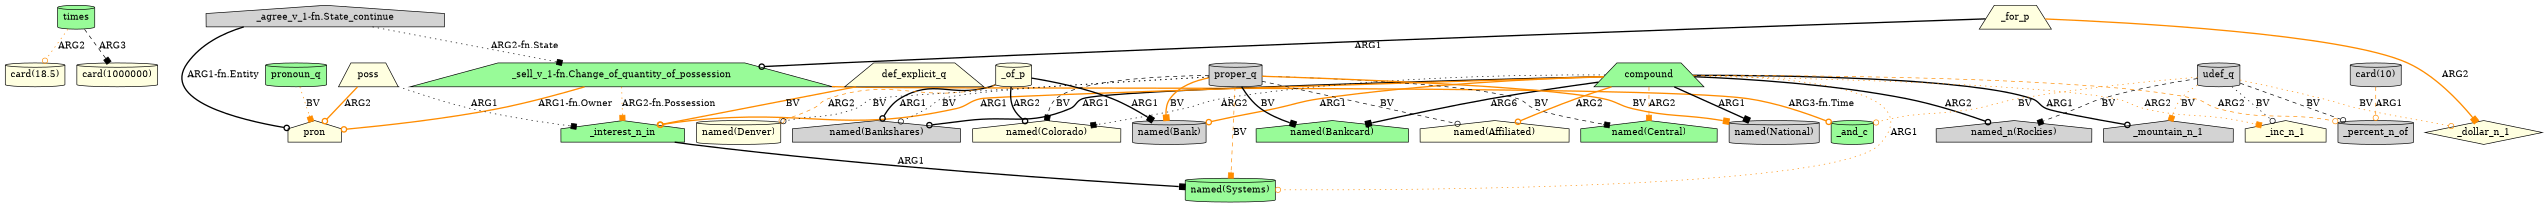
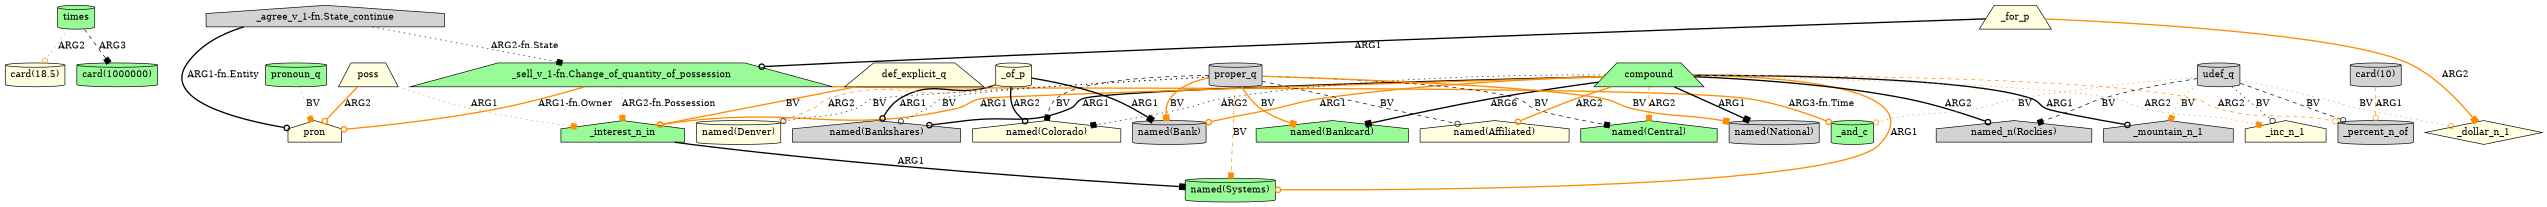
node "card(1000000)": fillcolor lightyellow -> palegreen
edge "poss" -> "_interest_n_in": color black -> darkorange
edge "proper_q" -> "named(Bankcard)": color black -> darkorange
edge "compound" -> "named(Systems)": style dotted -> bold
